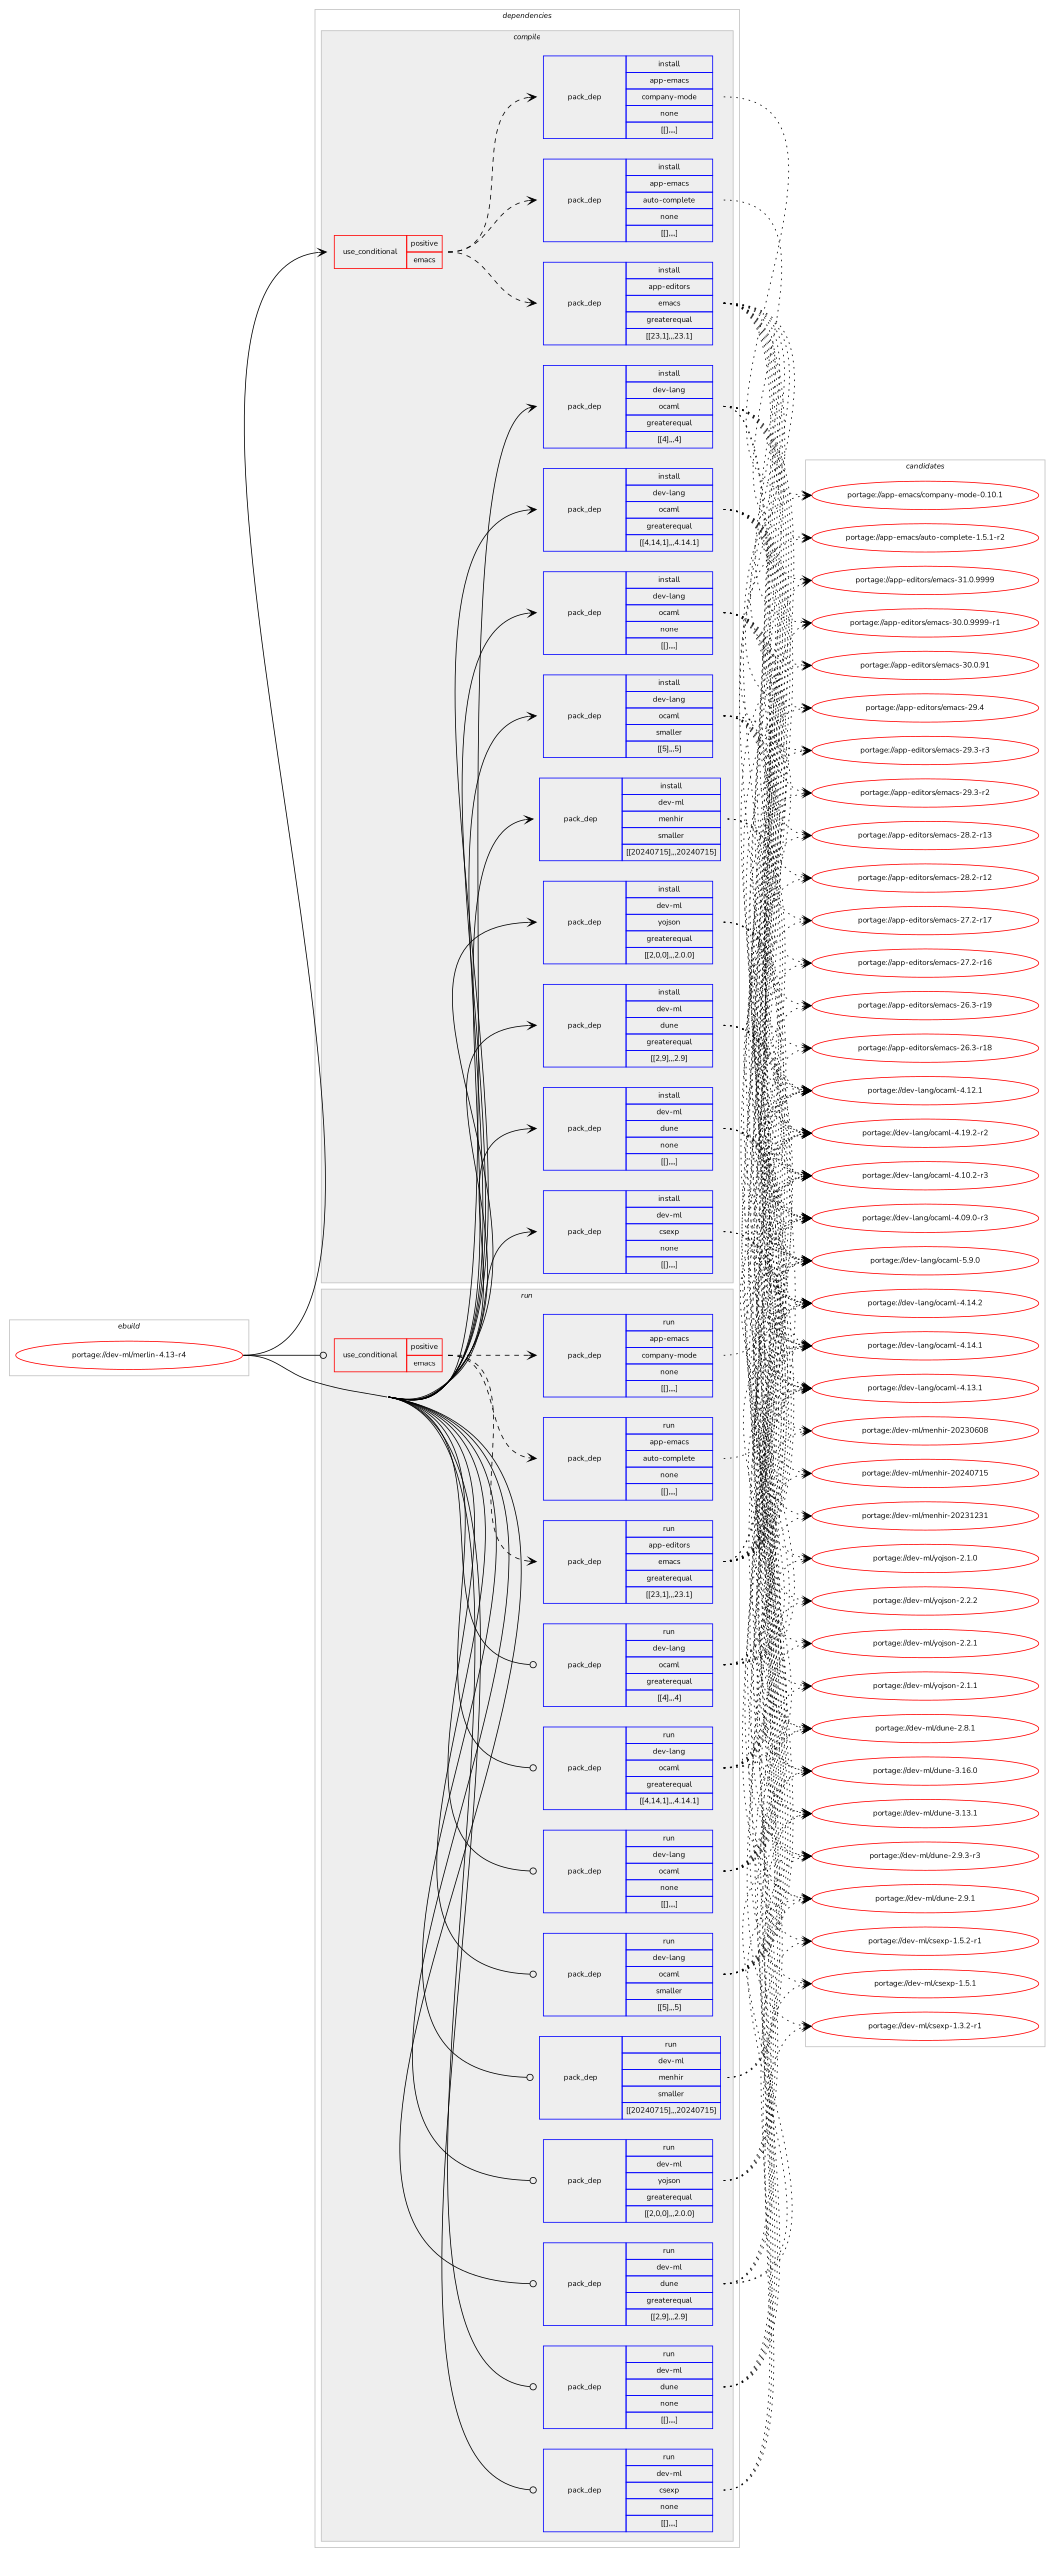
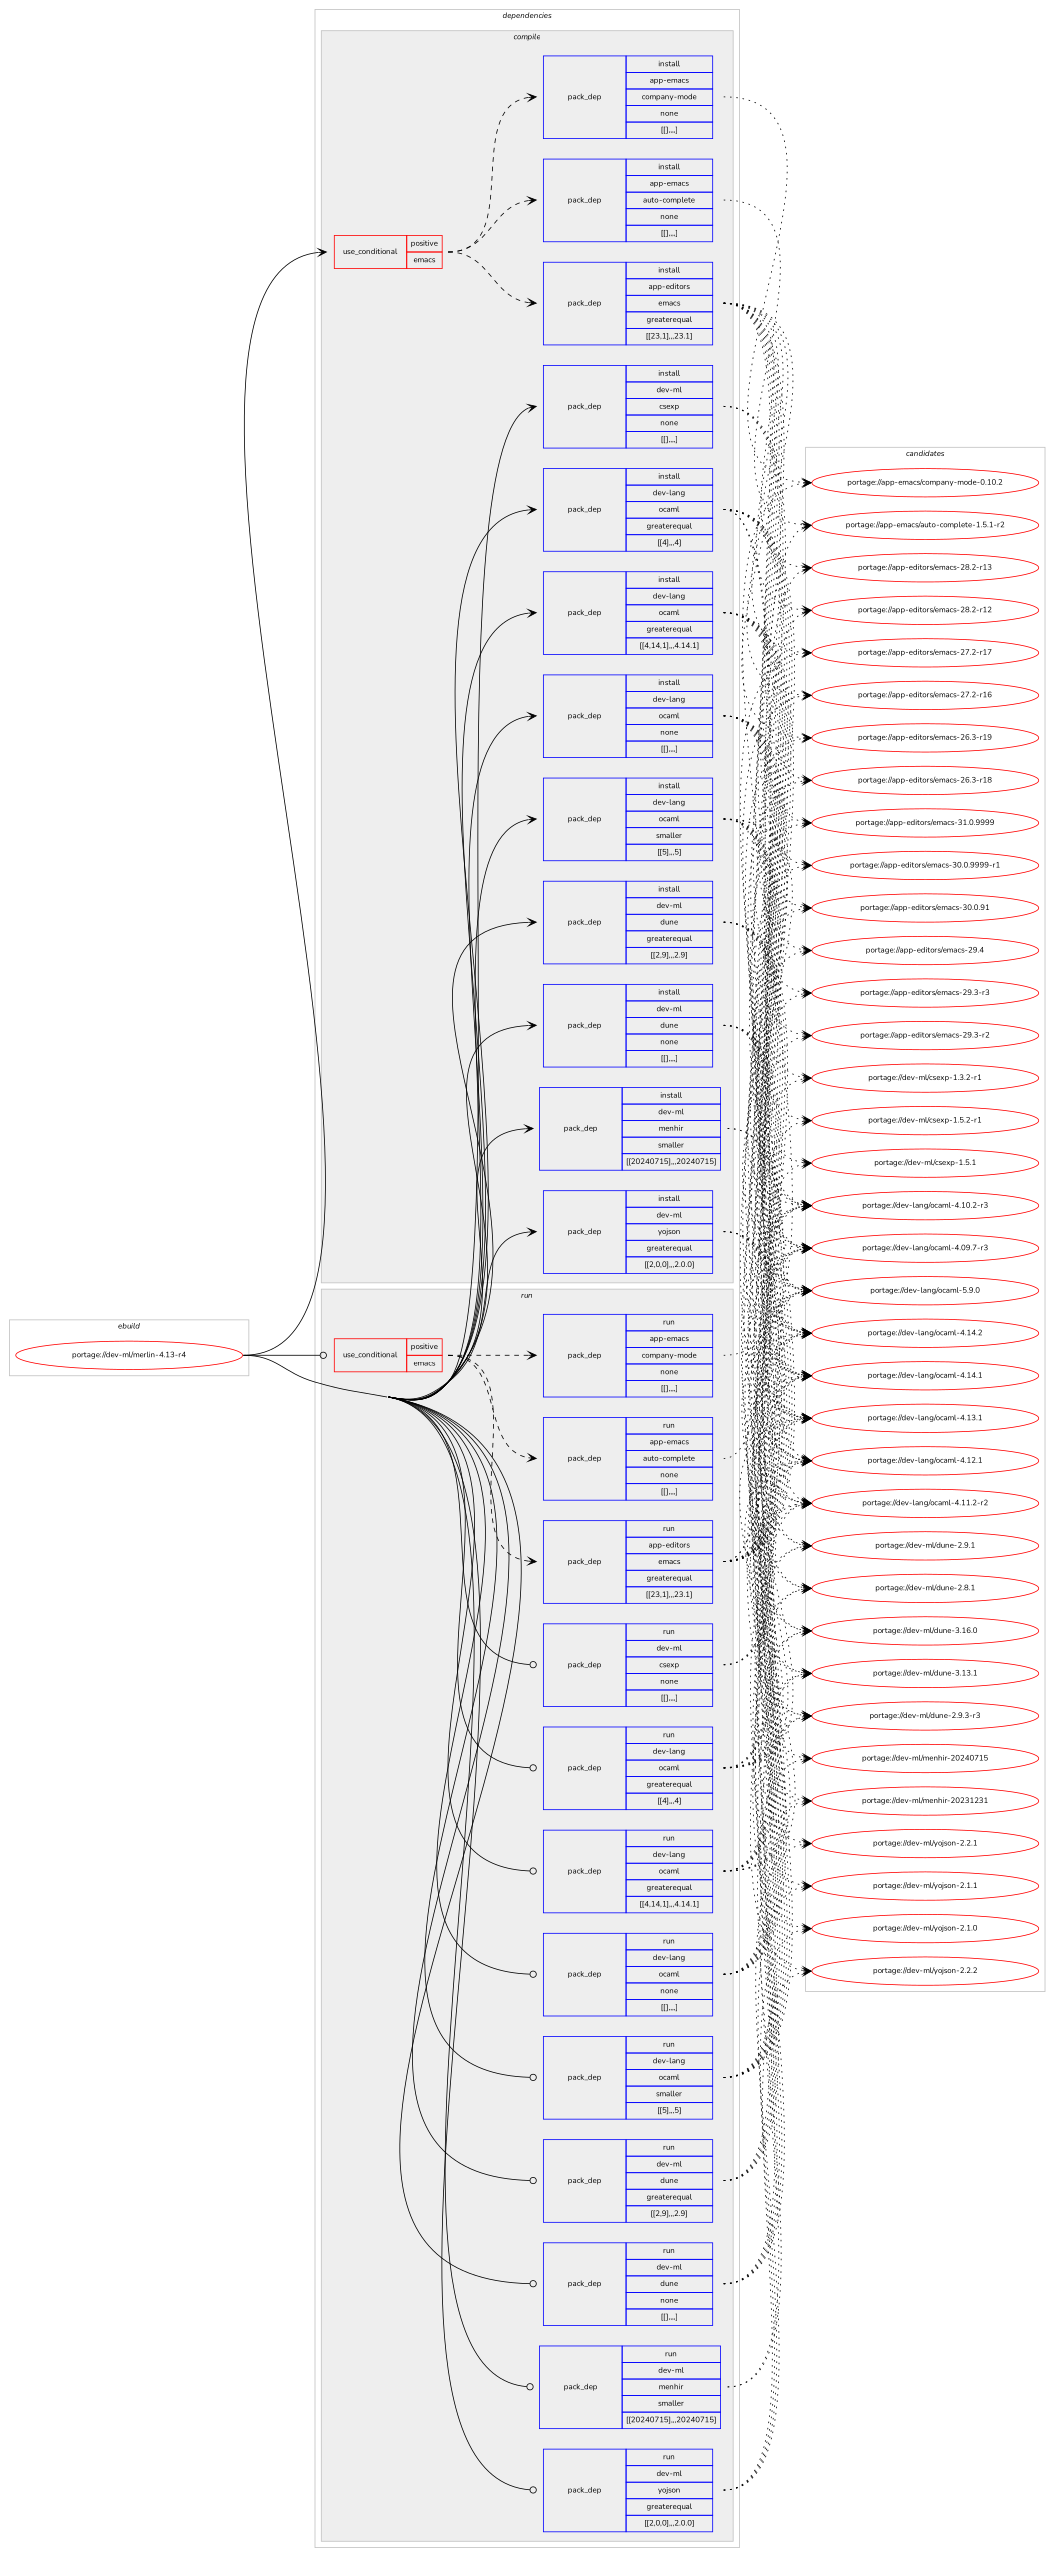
node "portage://app-emacs/company-mode-0.10.1": label "portage://app-emacs/company-mode-0.10.1" -> "portage://app-emacs/company-mode-0.10.2"
node "portage://dev-lang/ocaml-4.19.2-r2": label "portage://dev-lang/ocaml-4.19.2-r2" -> "portage://dev-lang/ocaml-4.11.2-r2"
node "portage://dev-lang/ocaml-4.09.0-r3": label "portage://dev-lang/ocaml-4.09.0-r3" -> "portage://dev-lang/ocaml-4.09.7-r3"
node "portage://dev-ml/menhir-20230608": removed
